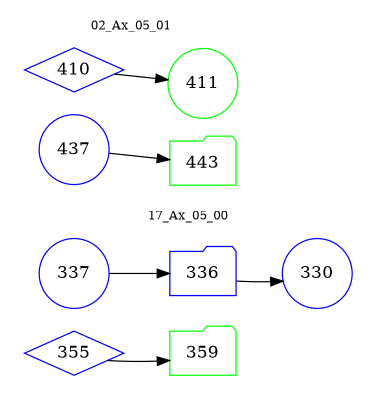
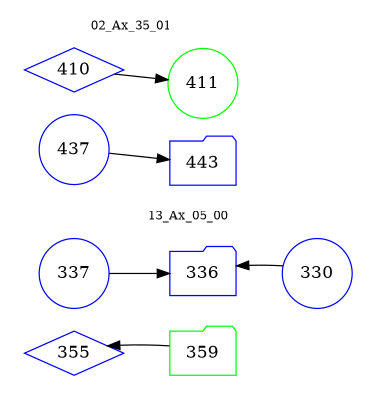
cluster "02_Ax_05_01": label "02_Ax_05_01" -> "02_Ax_35_01"
node "443": color green -> blue
cluster "17_Ax_05_00": label "17_Ax_05_00" -> "13_Ax_05_00"
edge "336" -> "330": reversed
edge "355" -> "359": reversed
